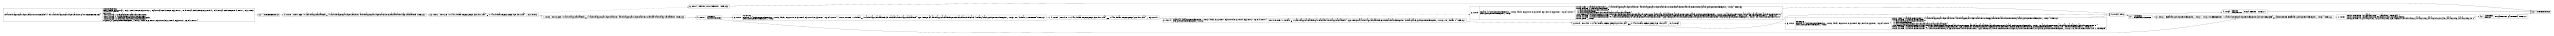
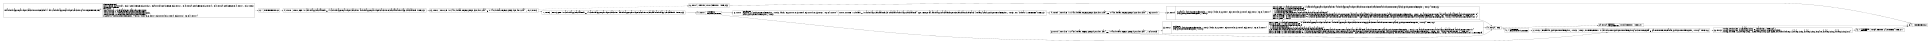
node "31: 0x001b": removed
